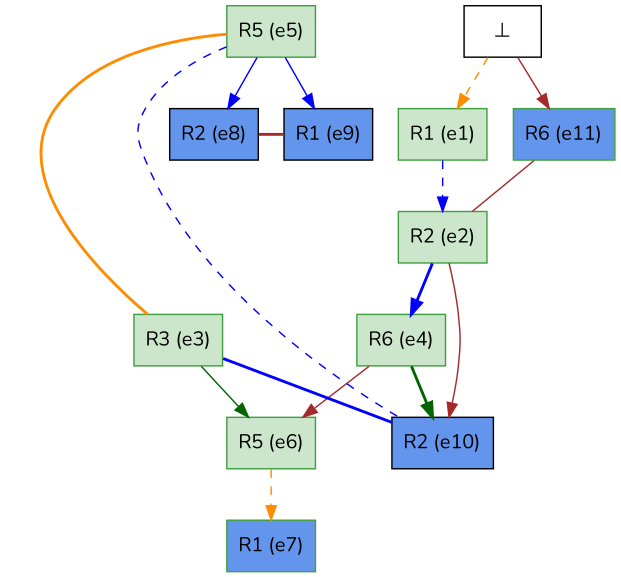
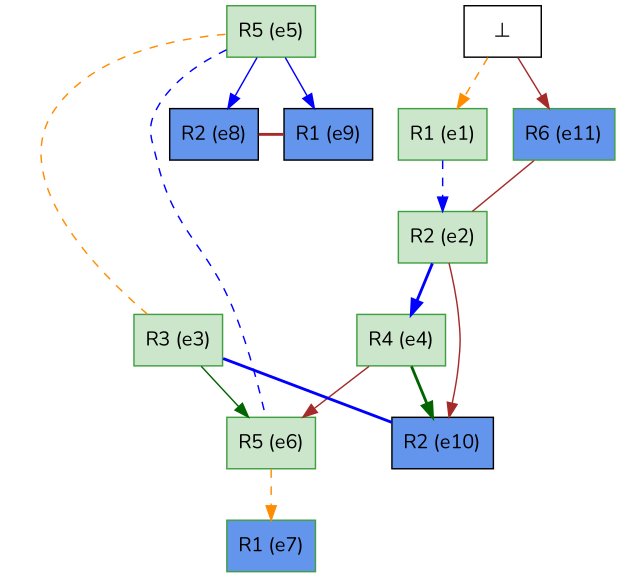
edge "R5 (e5)" -- "R3 (e3)": style bold -> dashed
edge "R5 (e5)" -- "R2 (e10)": now "R5 (e5)" -- "R5 (e6)"
node "R6 (e4)": label "R6 (e4)" -> "R4 (e4)"
